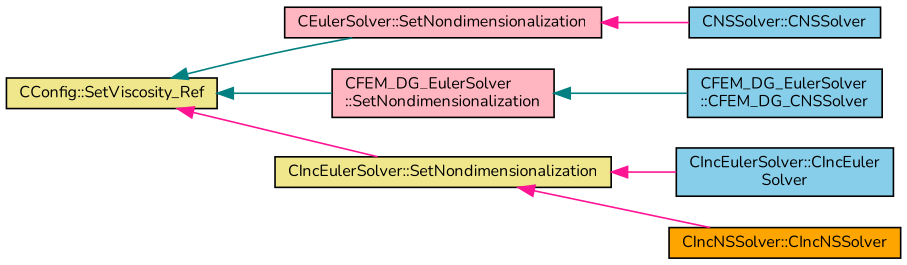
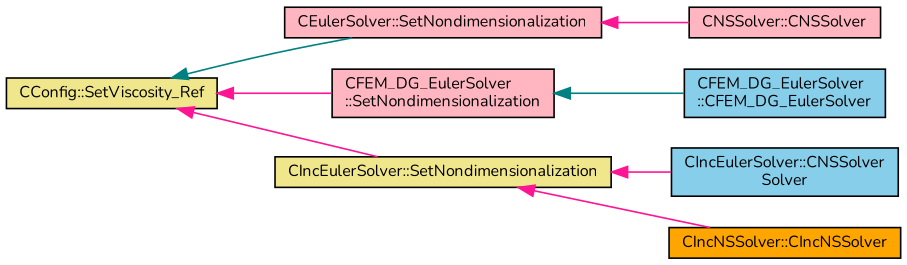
node "CNSSolver::CNSSolver": fillcolor skyblue -> lightpink
edge "CFEM_DG_EulerSolver ::SetNondimensionalization" -> "CConfig::SetViscosity_Ref": color teal -> deeppink
node "CFEM_DG_EulerSolver ::CFEM_DG_CNSSolver": label "CFEM_DG_EulerSolver ::CFEM_DG_CNSSolver" -> "CFEM_DG_EulerSolver ::CFEM_DG_EulerSolver"
node "CIncEulerSolver::CIncEuler Solver": label "CIncEulerSolver::CIncEuler Solver" -> "CIncEulerSolver::CNSSolver Solver"
